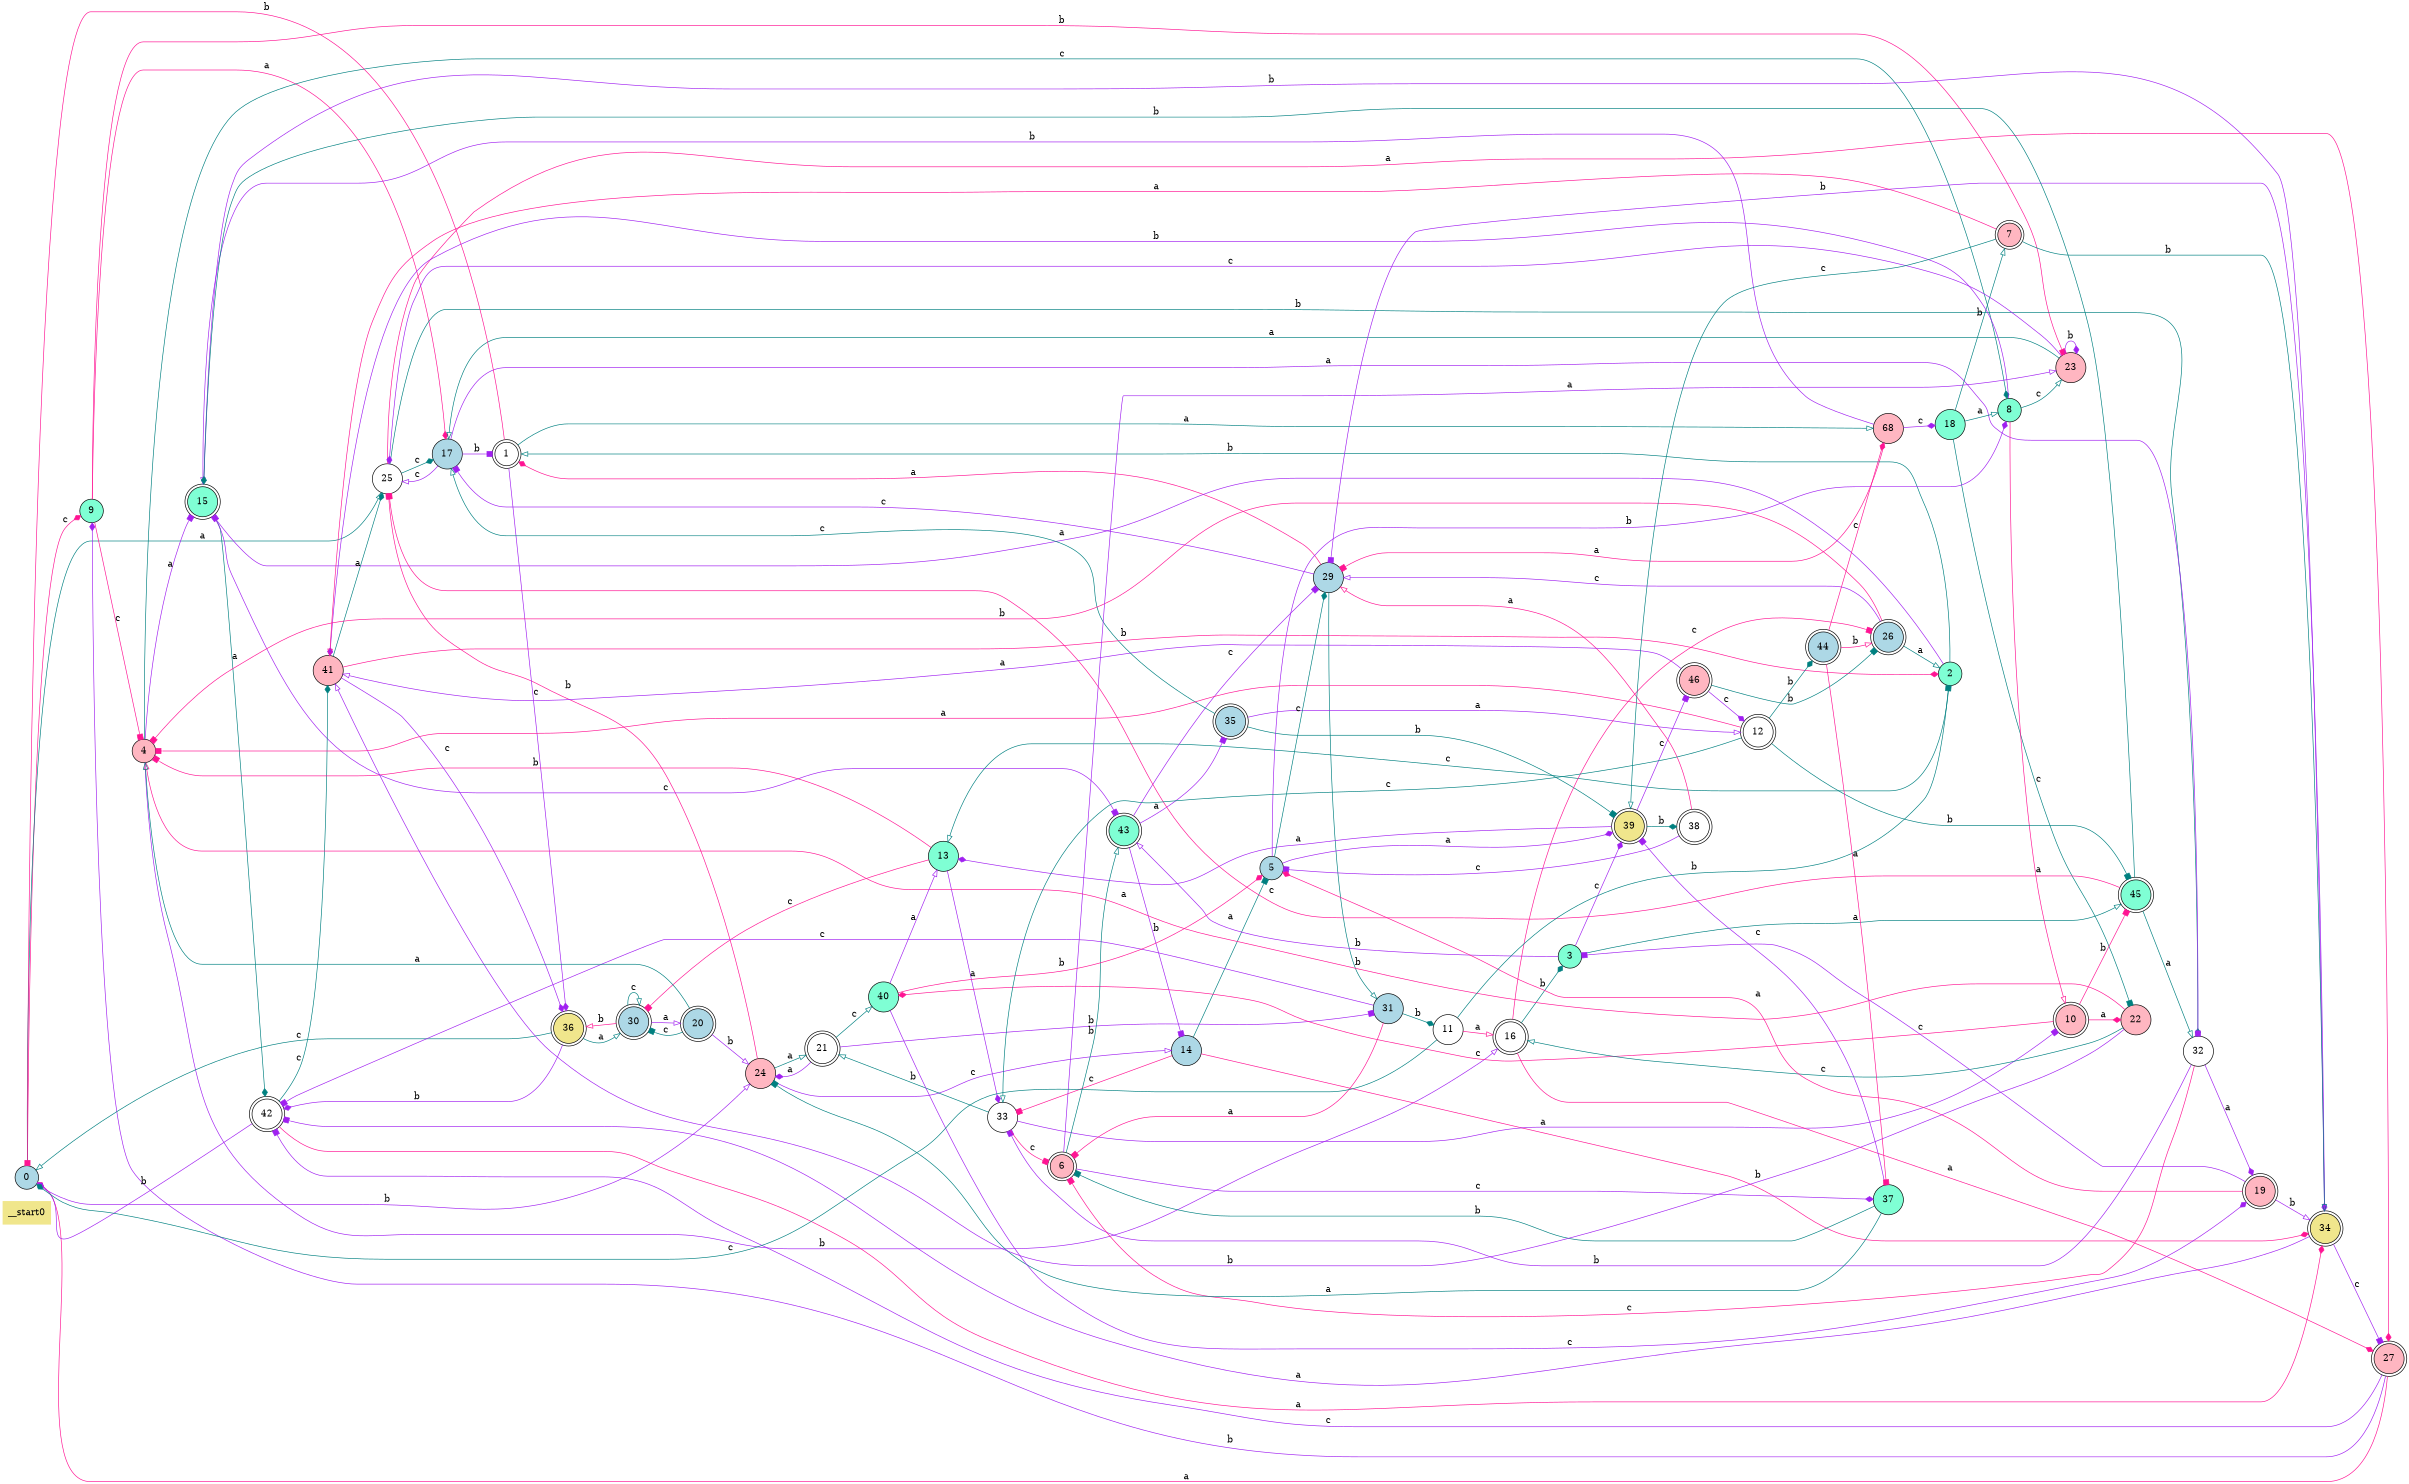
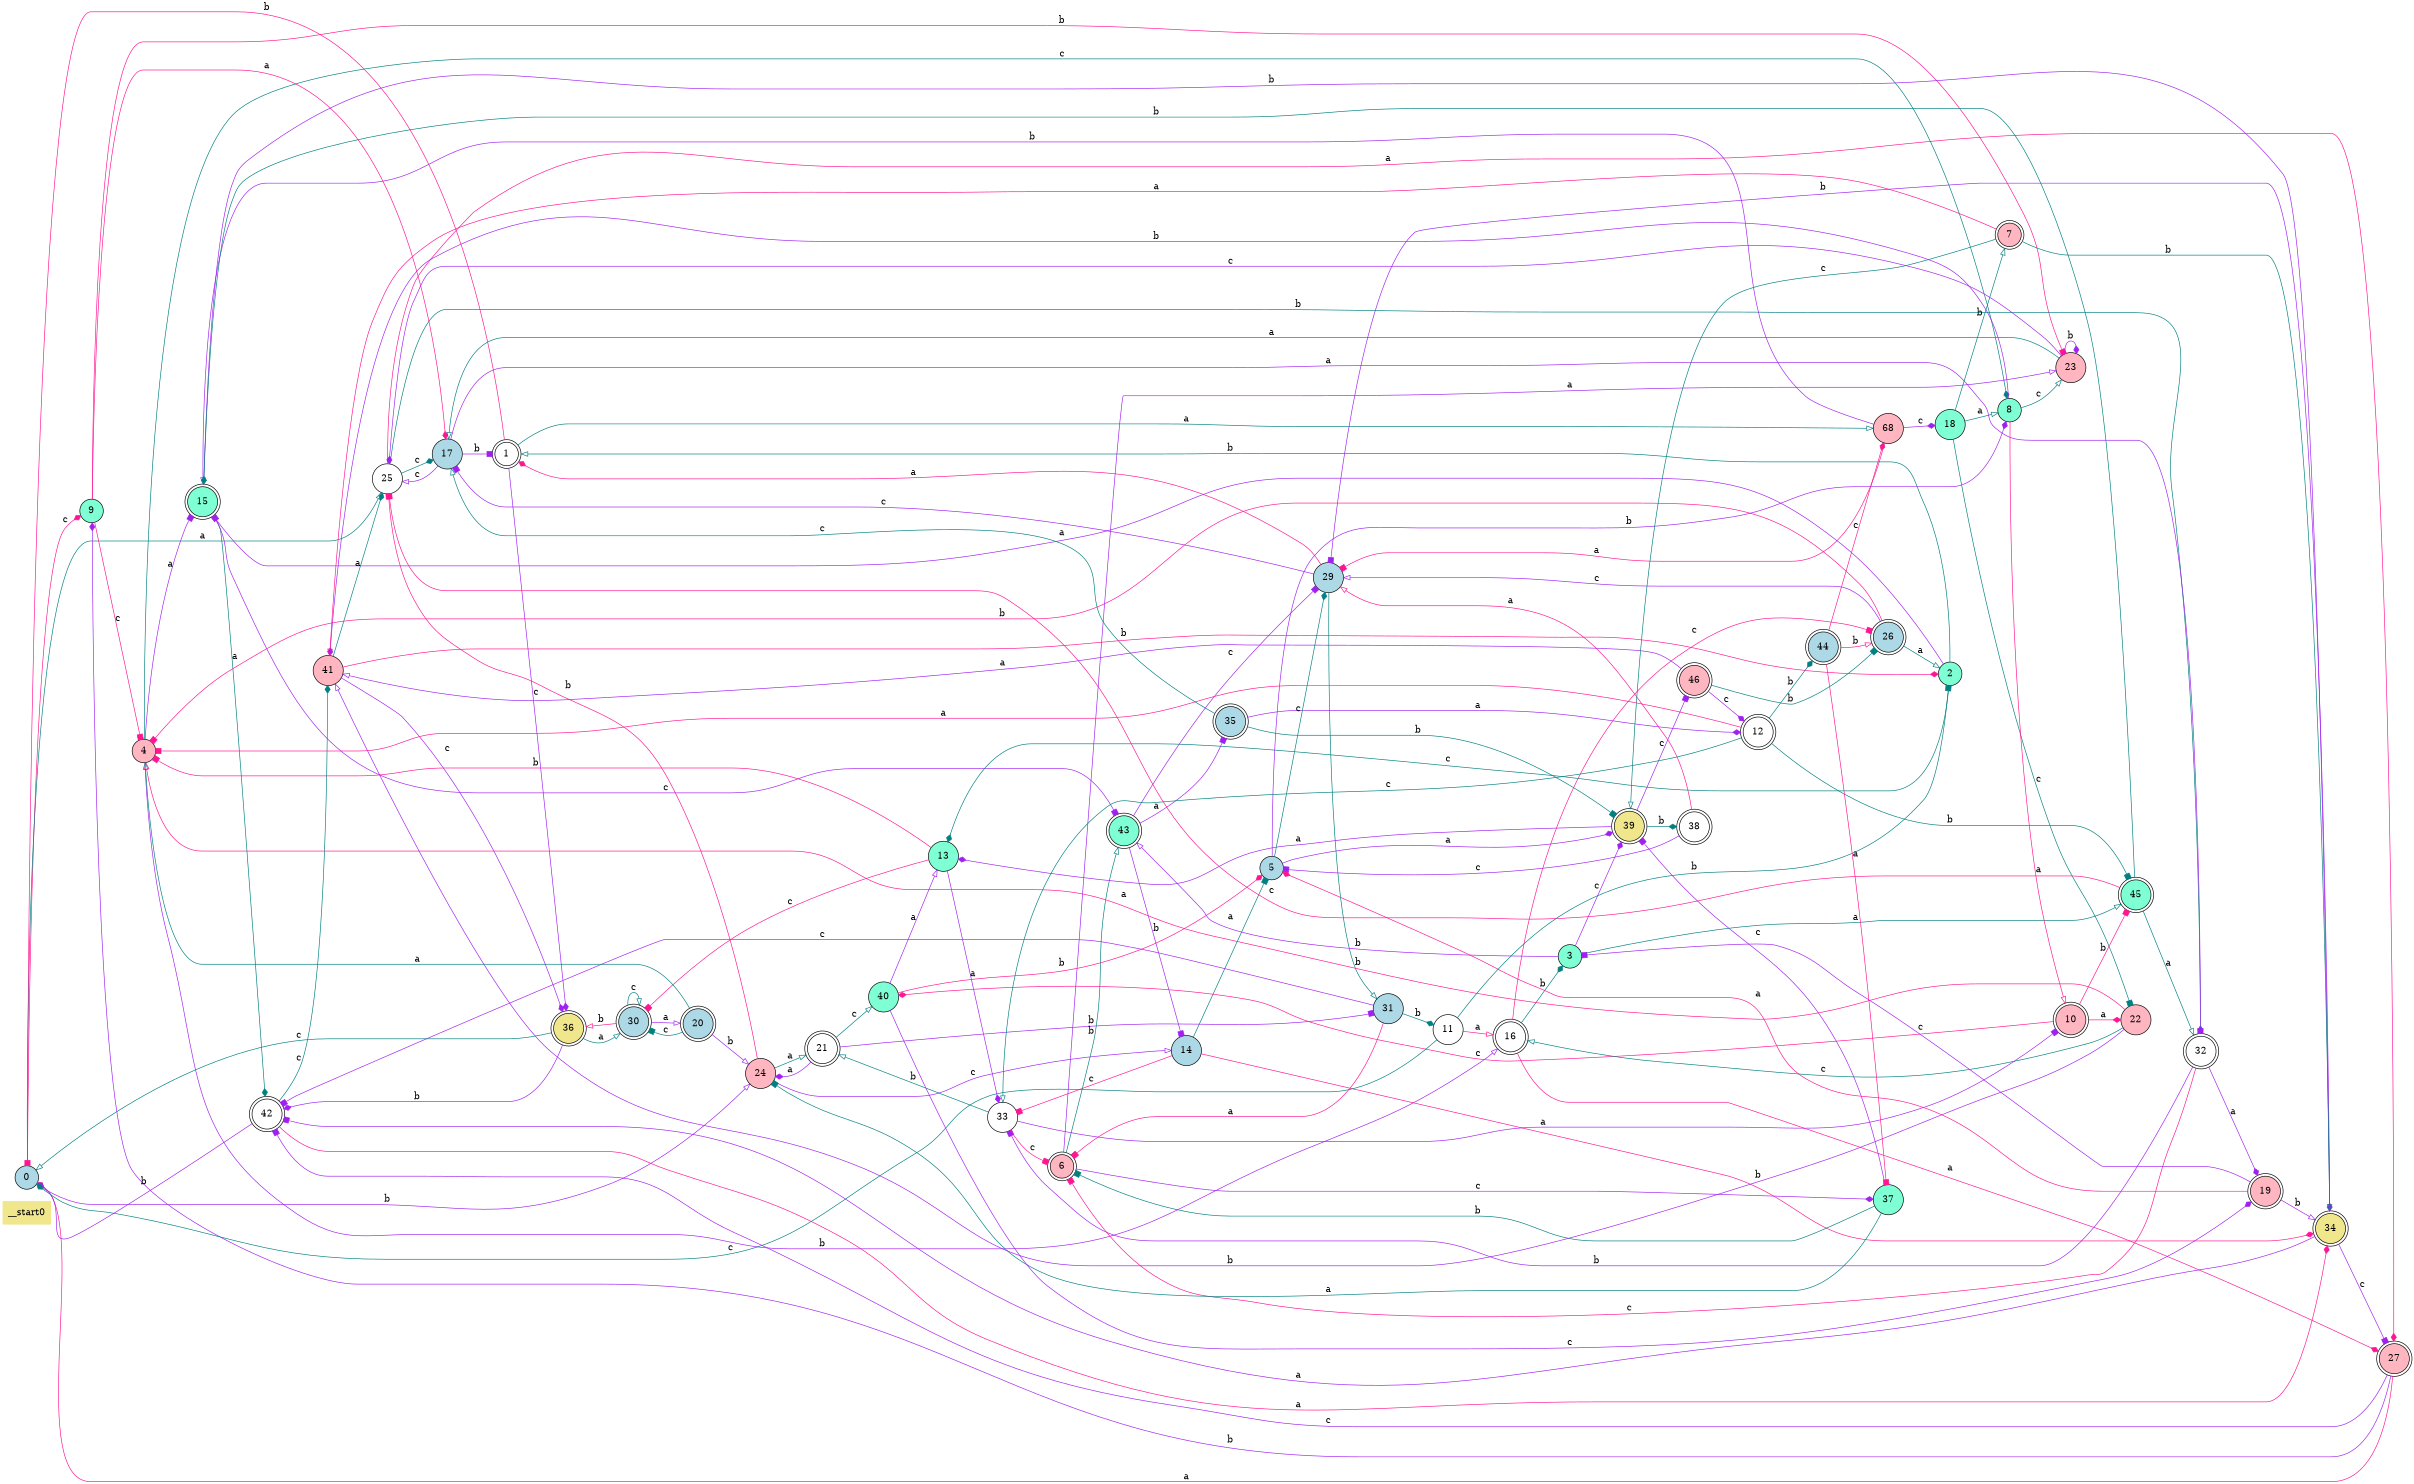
edge "35" -> "12": arrowhead onormal -> diamond
edge "2" -> "13": arrowhead onormal -> diamond
node "32": shape circle -> doublecircle
